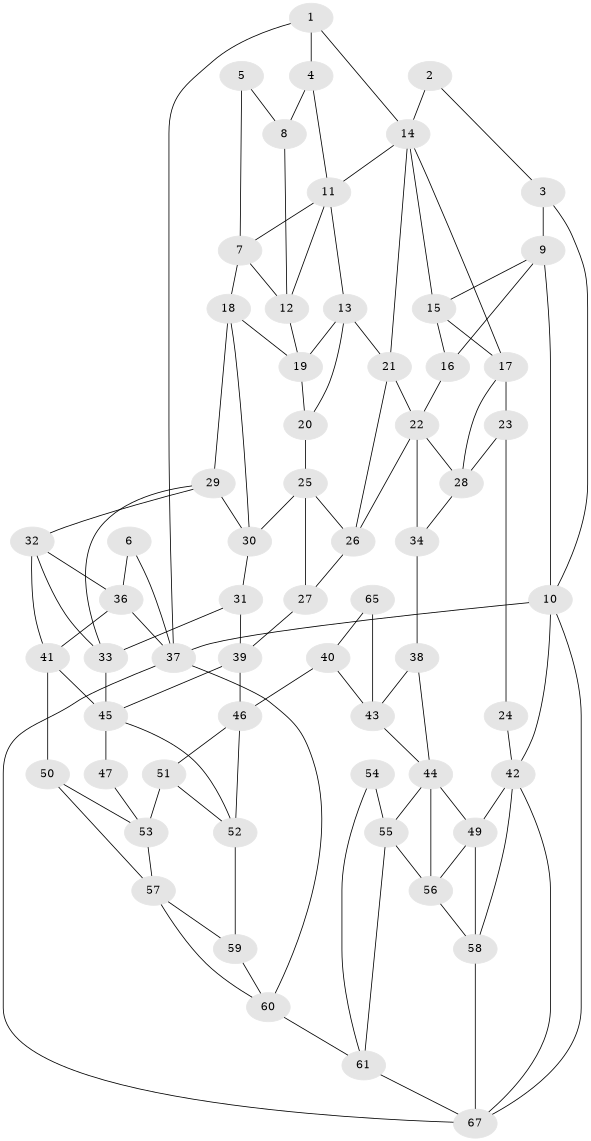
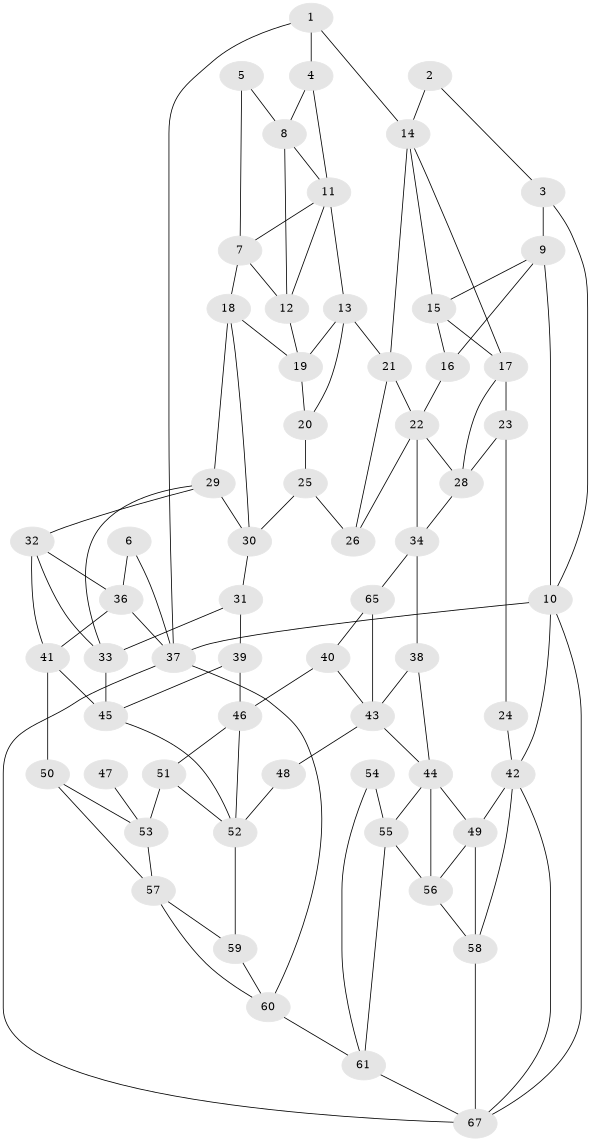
edge "14" -- "11": now "8" -- "11"
edge "34" -- "65": added
node "27": removed
edge "45" -- "47": removed
node "48": added
